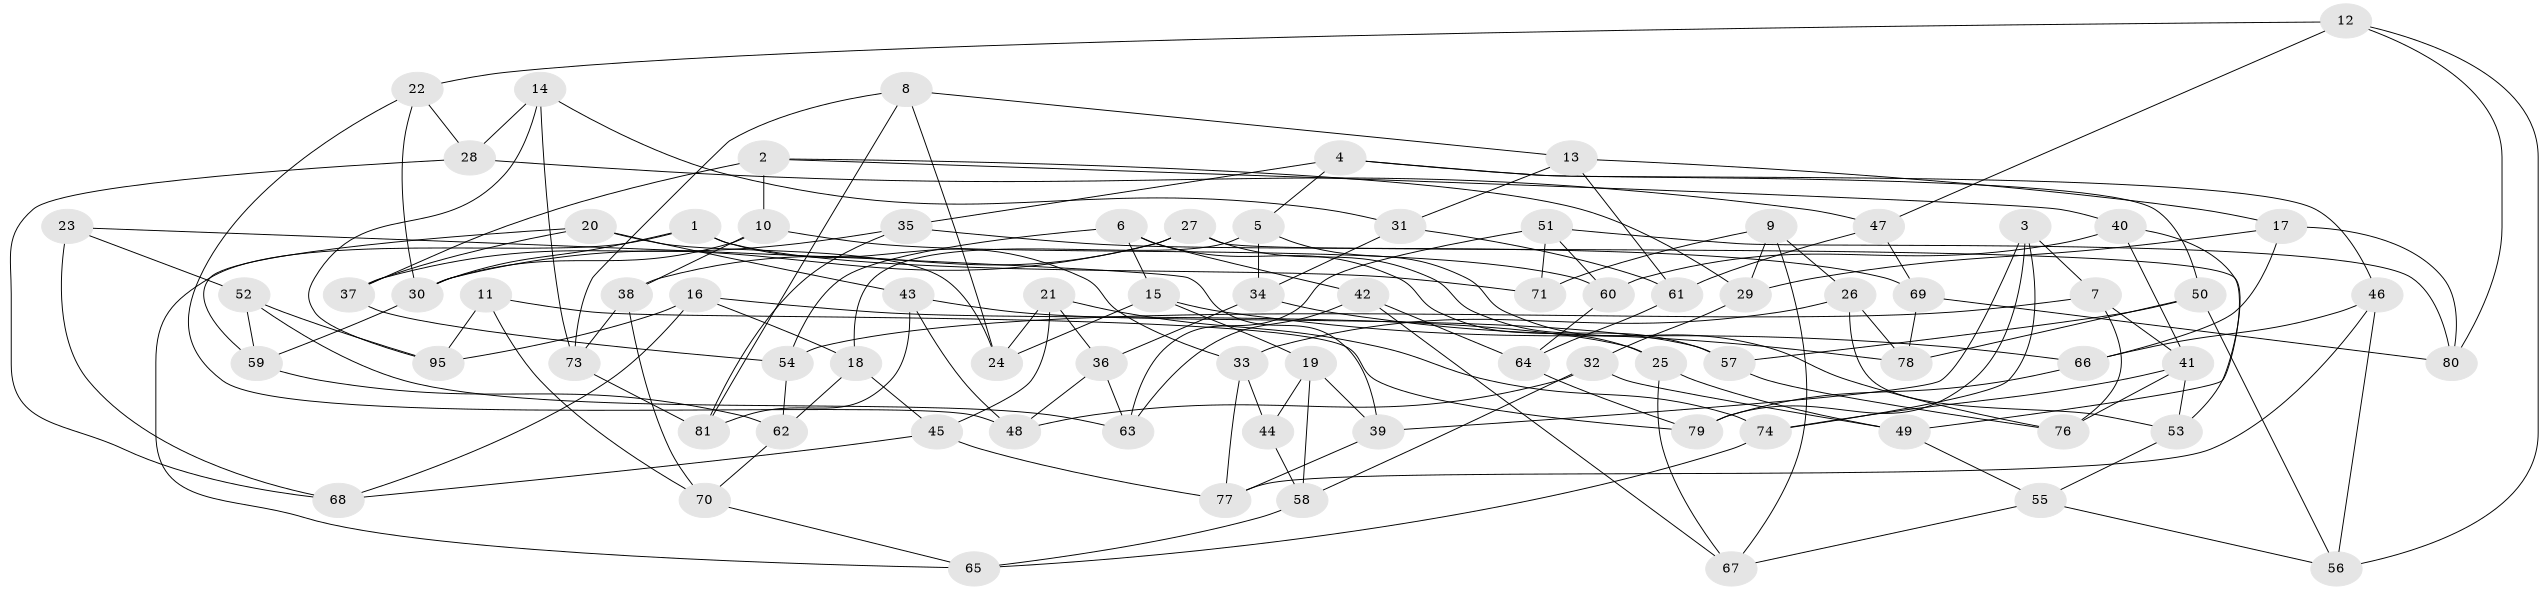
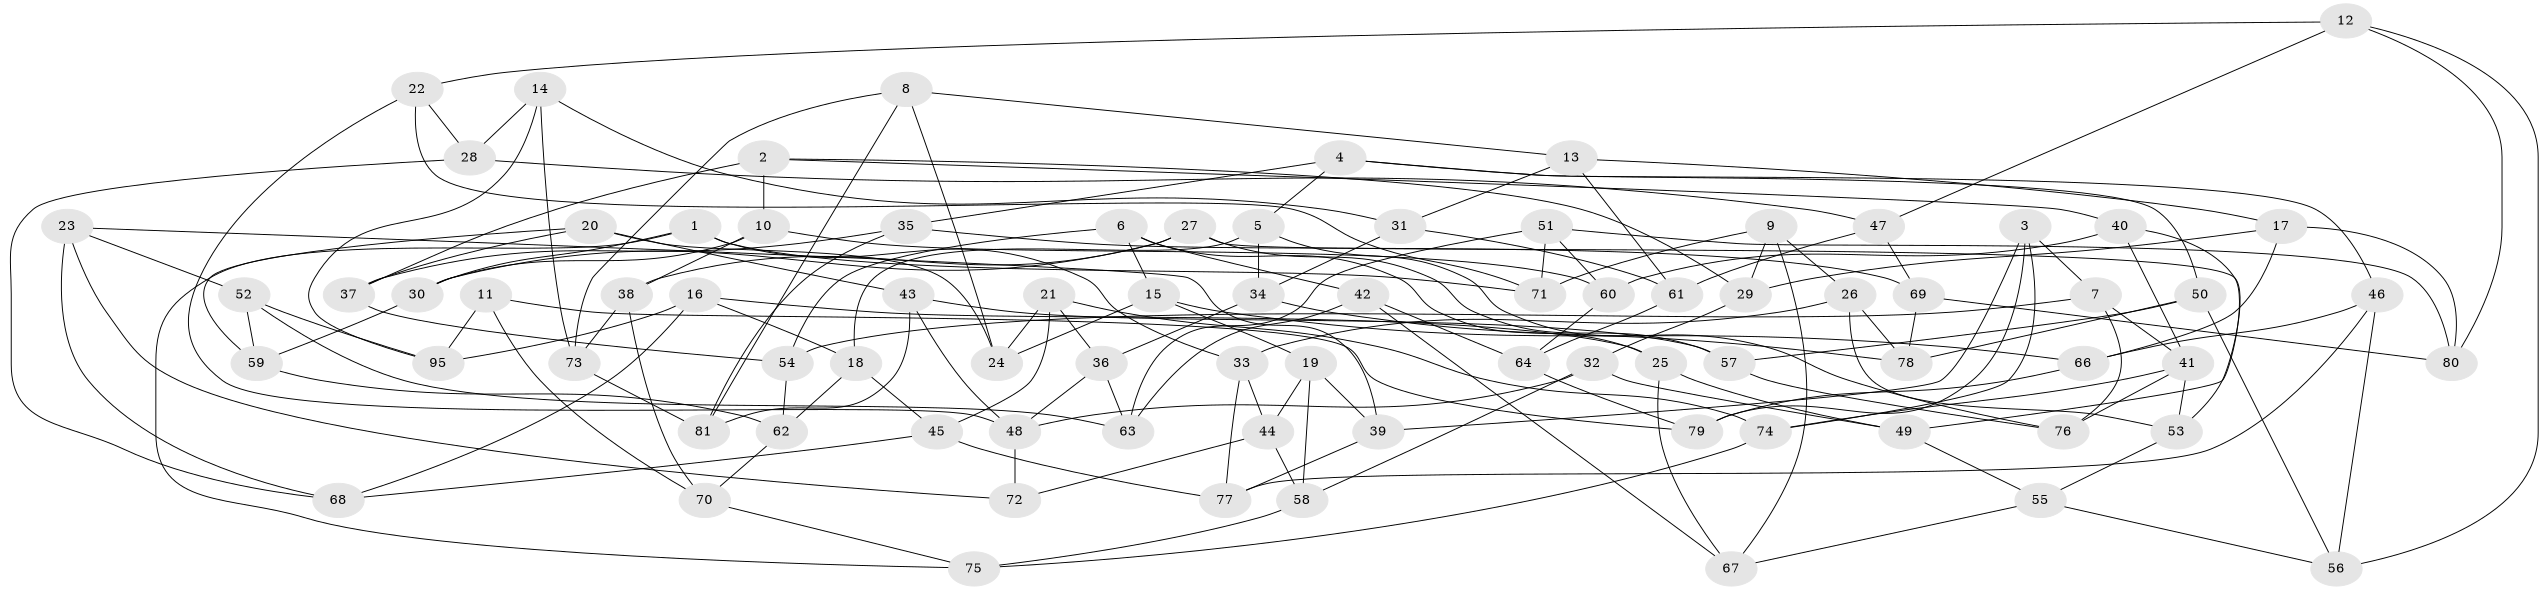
edge "22" -- "30": now "22" -- "71"
node "72": added
node "65": label "65" -> "75"
